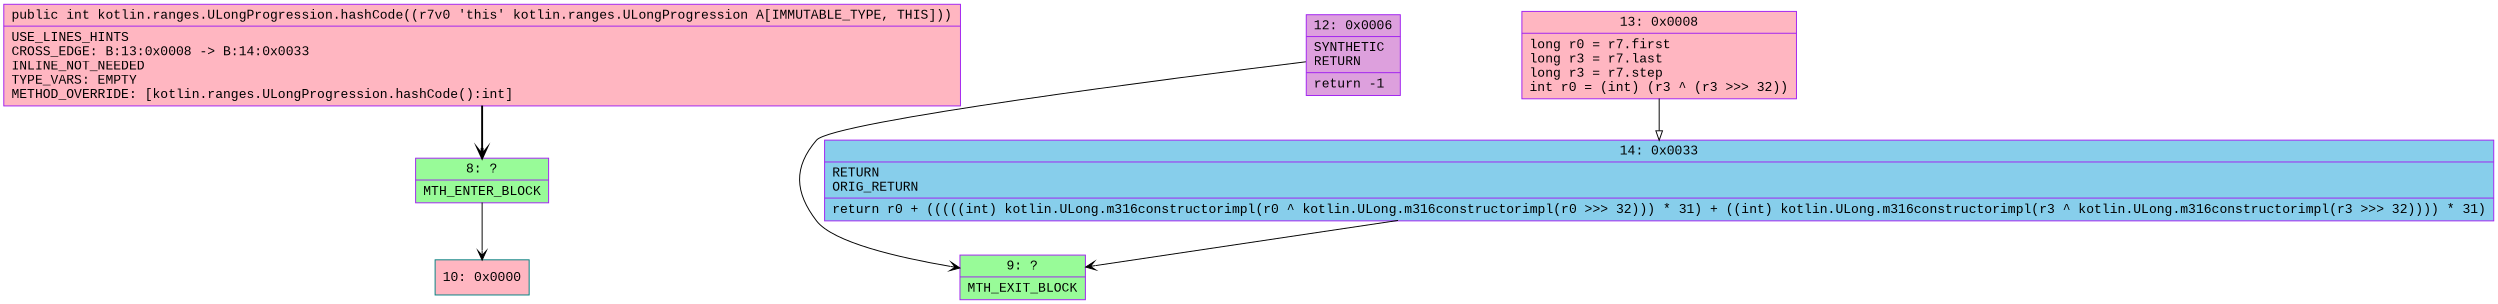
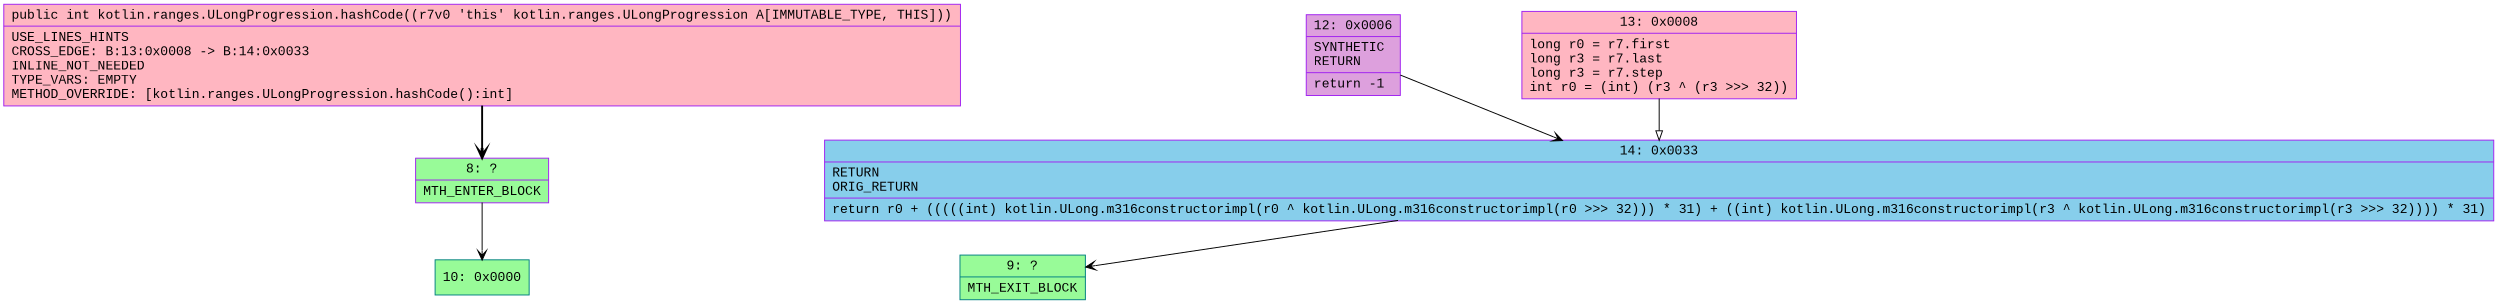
edge "12: 0x0006" -> "9: ?": now "12: 0x0006" -> "14: 0x0033"
node "10: 0x0000": fillcolor lightpink -> palegreen
node "9: ?": color purple -> teal
